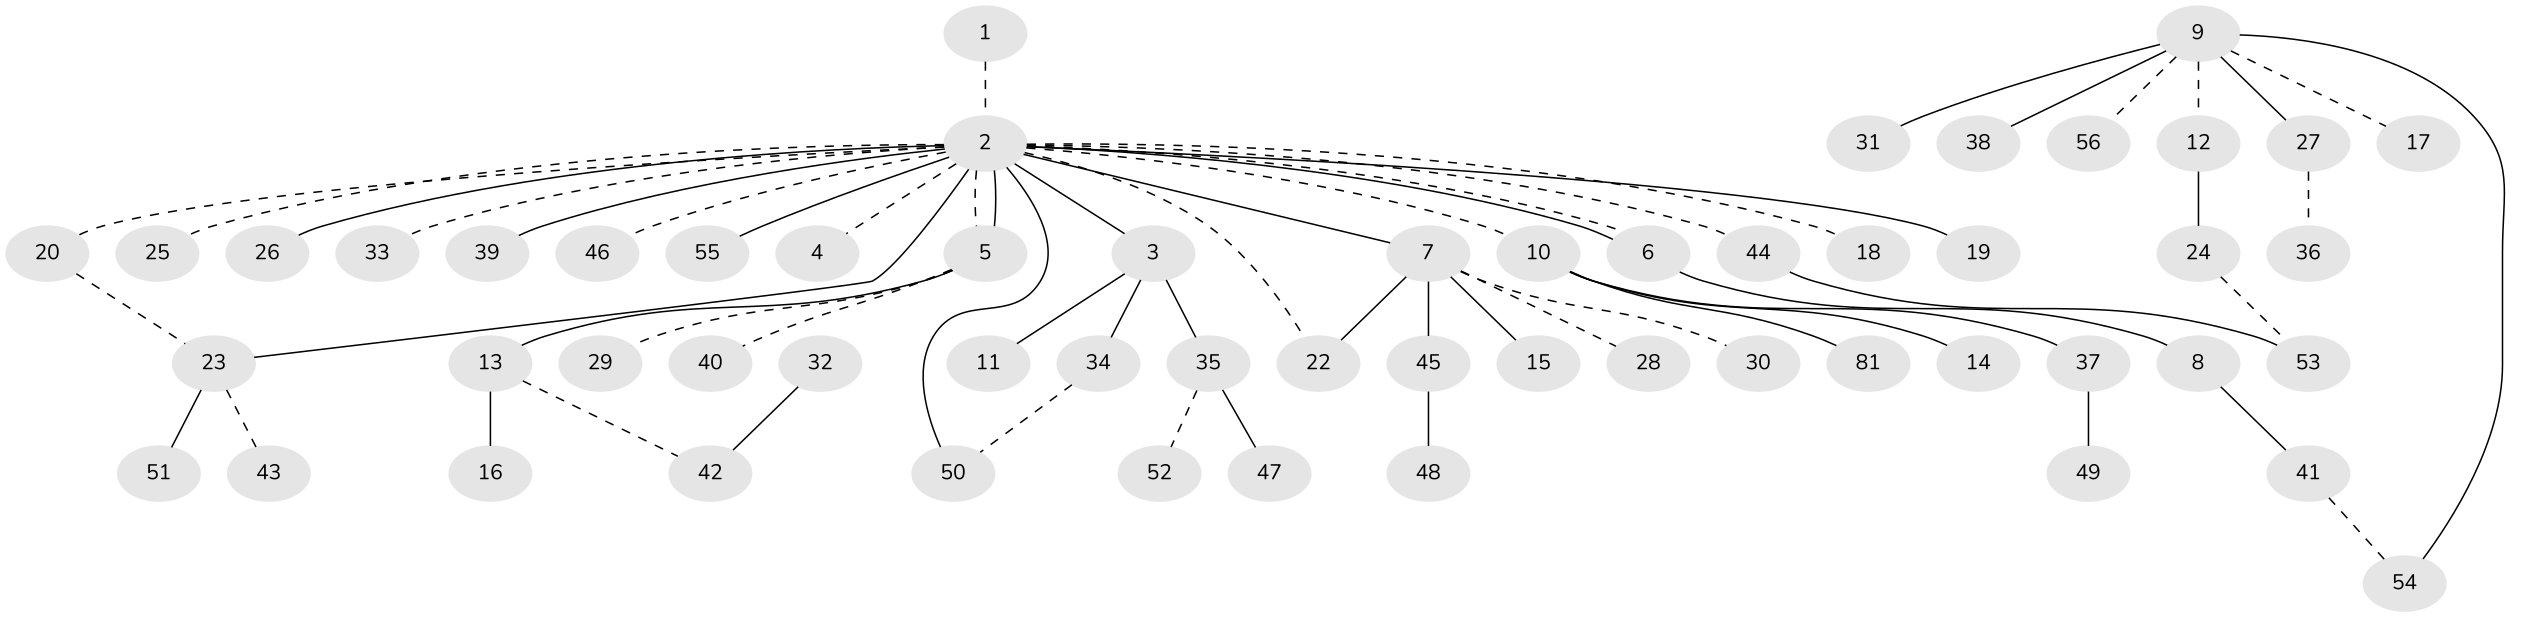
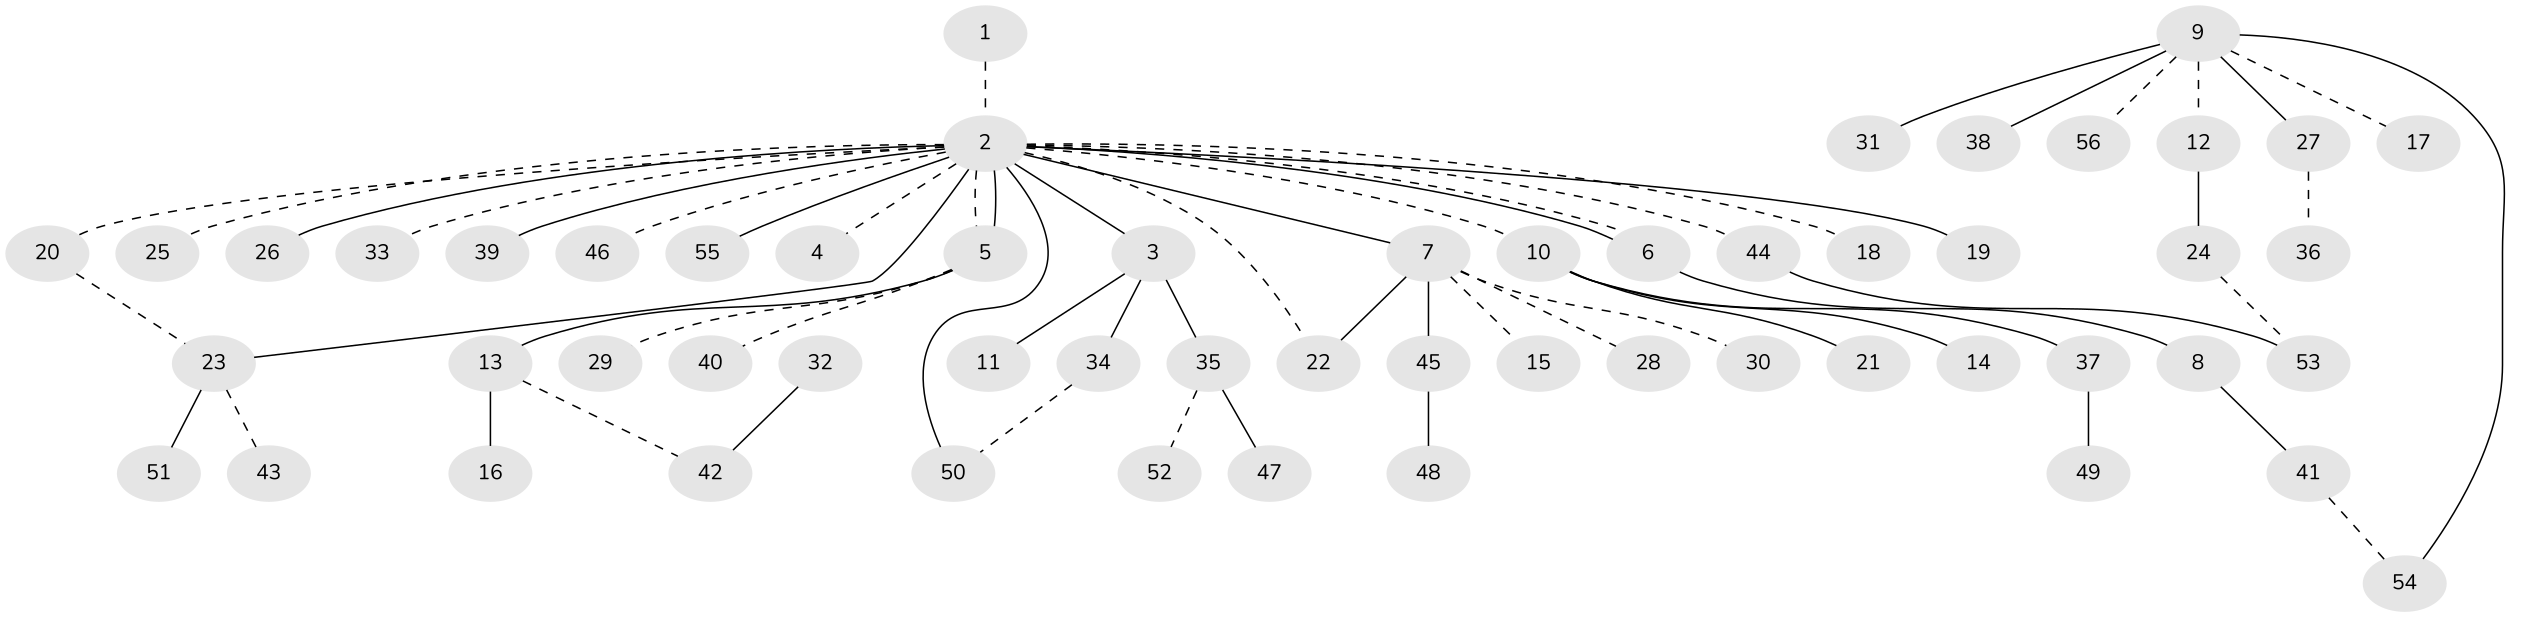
edge "7" -- "15": style solid -> dashed
node "81": label "81" -> "21"
